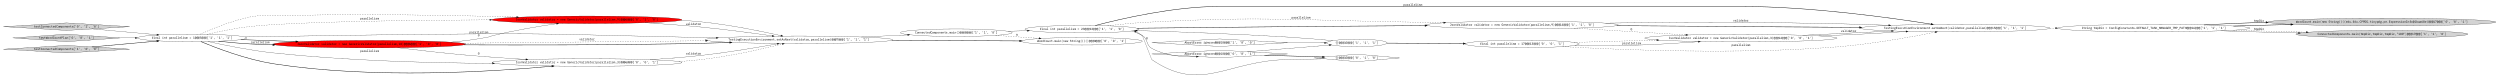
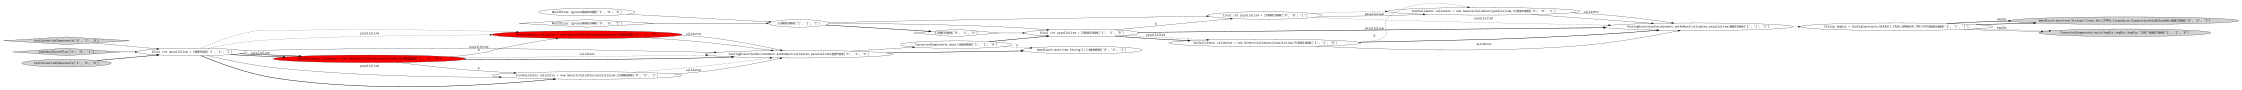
edge "ConnectedComponents.main()@@@8@@@['1', '1', '0']" -> "final int parallelism = 23@@@13@@@['1', '1', '0']": style solid -> bold
node "AbortError ignored@@@10@@@['1', '0', '0']": shape diamond -> ellipse
edge "{}@@@10@@@['1', '1', '1']" -> "final int parallelism = 17@@@13@@@['0', '0', '1']": style bold -> solid
node "testConnectedComponents['1', '0', '0']": shape diamond -> ellipse
edge "final int parallelism = 23@@@13@@@['1', '1', '0']" -> "AbortError ignored@@@10@@@['0', '0', '1']": now "final int parallelism = 23@@@13@@@['1', '1', '0']" -> "final int parallelism = 17@@@13@@@['0', '0', '1']"
edge "AbortError ignored@@@10@@@['0', '0', '1']" -> "{}@@@10@@@['0', '1', '0']": now "{}@@@10@@@['1', '1', '1']" -> "{}@@@10@@@['0', '1', '0']"
